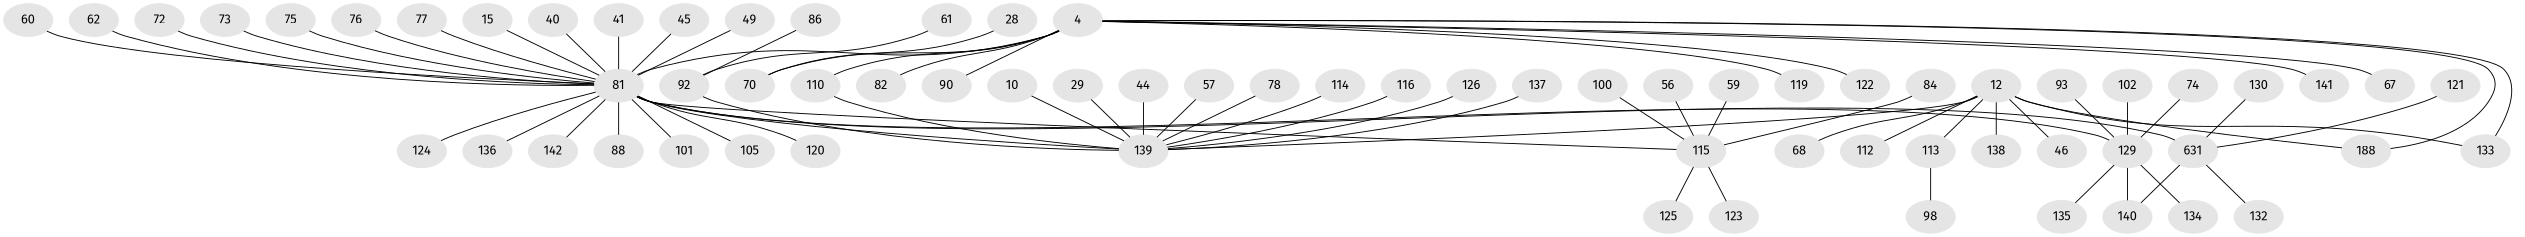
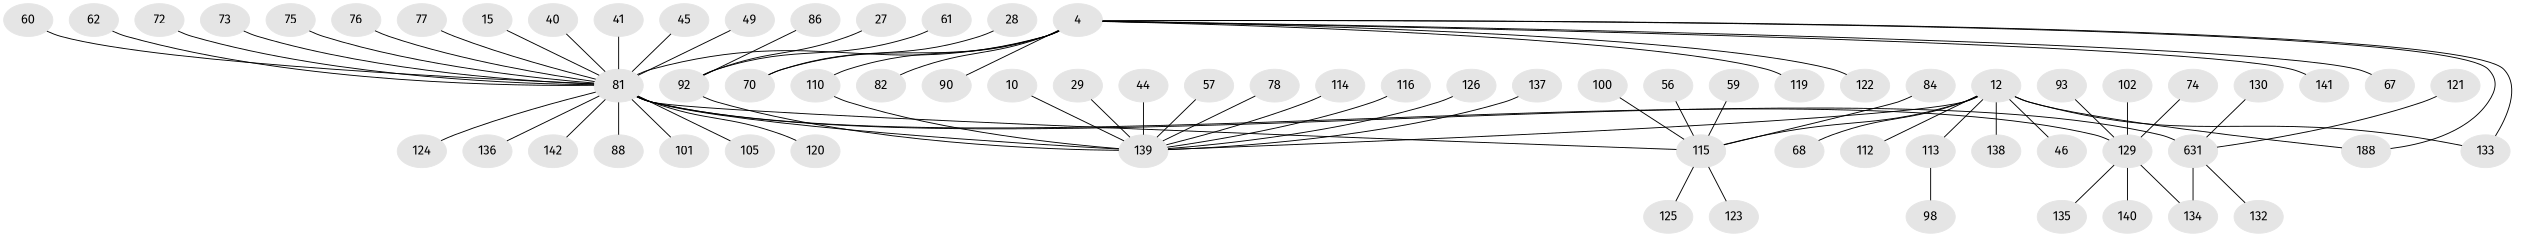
node "27": added
edge "12" -- "115": added
edge "631" -- "140": now "631" -- "134"
